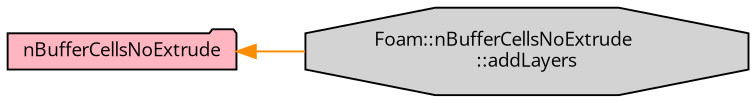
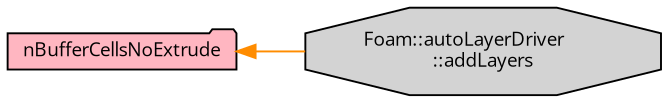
node "Foam::nBufferCellsNoExtrude ::addLayers": label "Foam::nBufferCellsNoExtrude ::addLayers" -> "Foam::autoLayerDriver ::addLayers"
